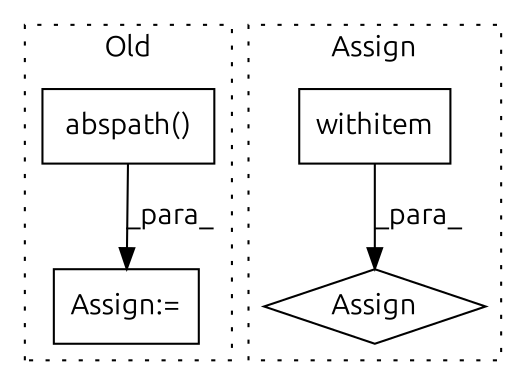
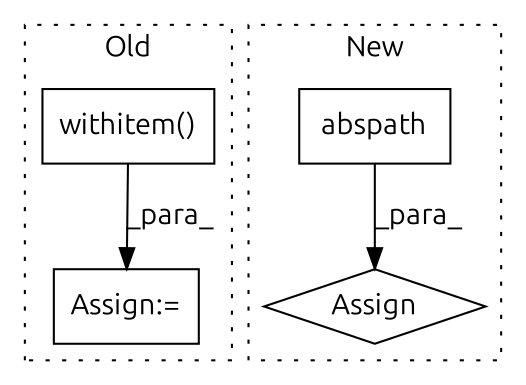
cluster "Assign": label "Assign" -> "New"
node "abspath()": label "abspath()" -> "withitem()"
node "withitem": label "withitem" -> "abspath"
